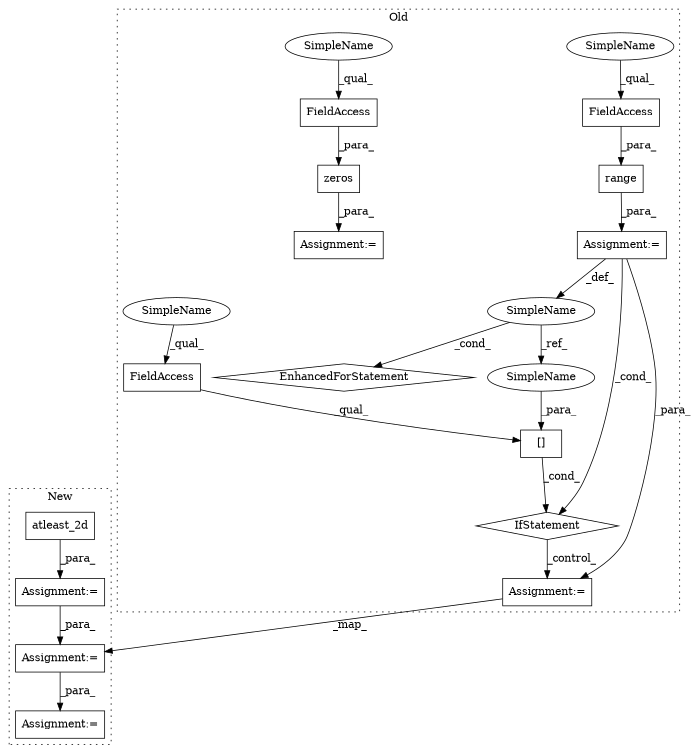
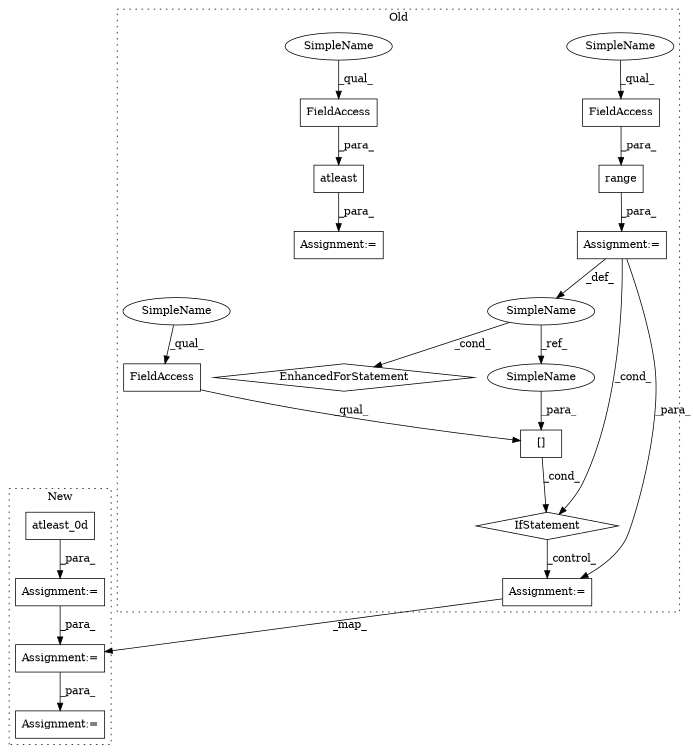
node "zeros": label "zeros" -> "atleast"
node "atleast_2d": label "atleast_2d" -> "atleast_0d"
